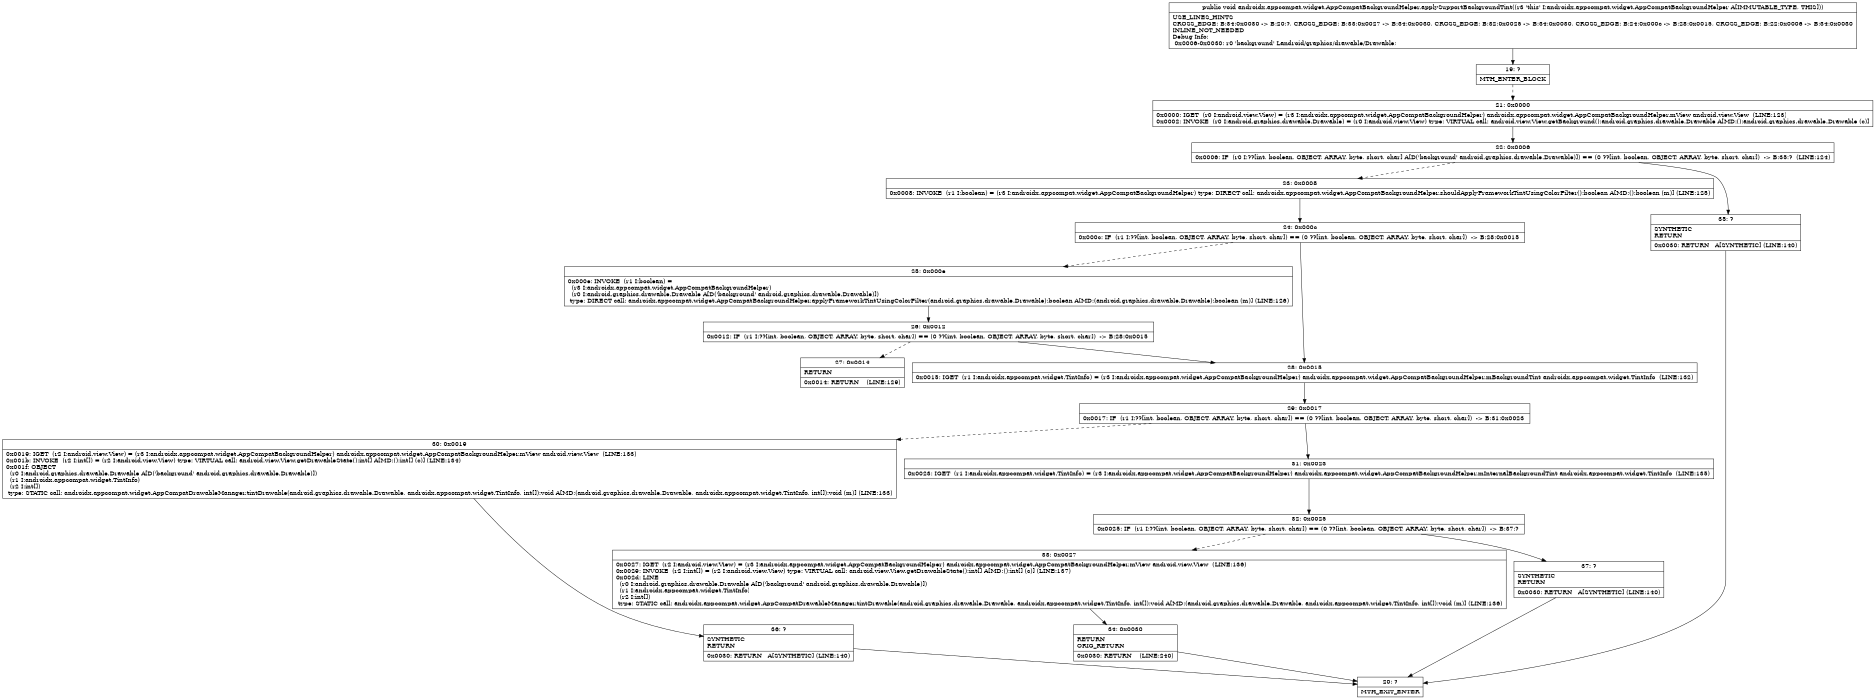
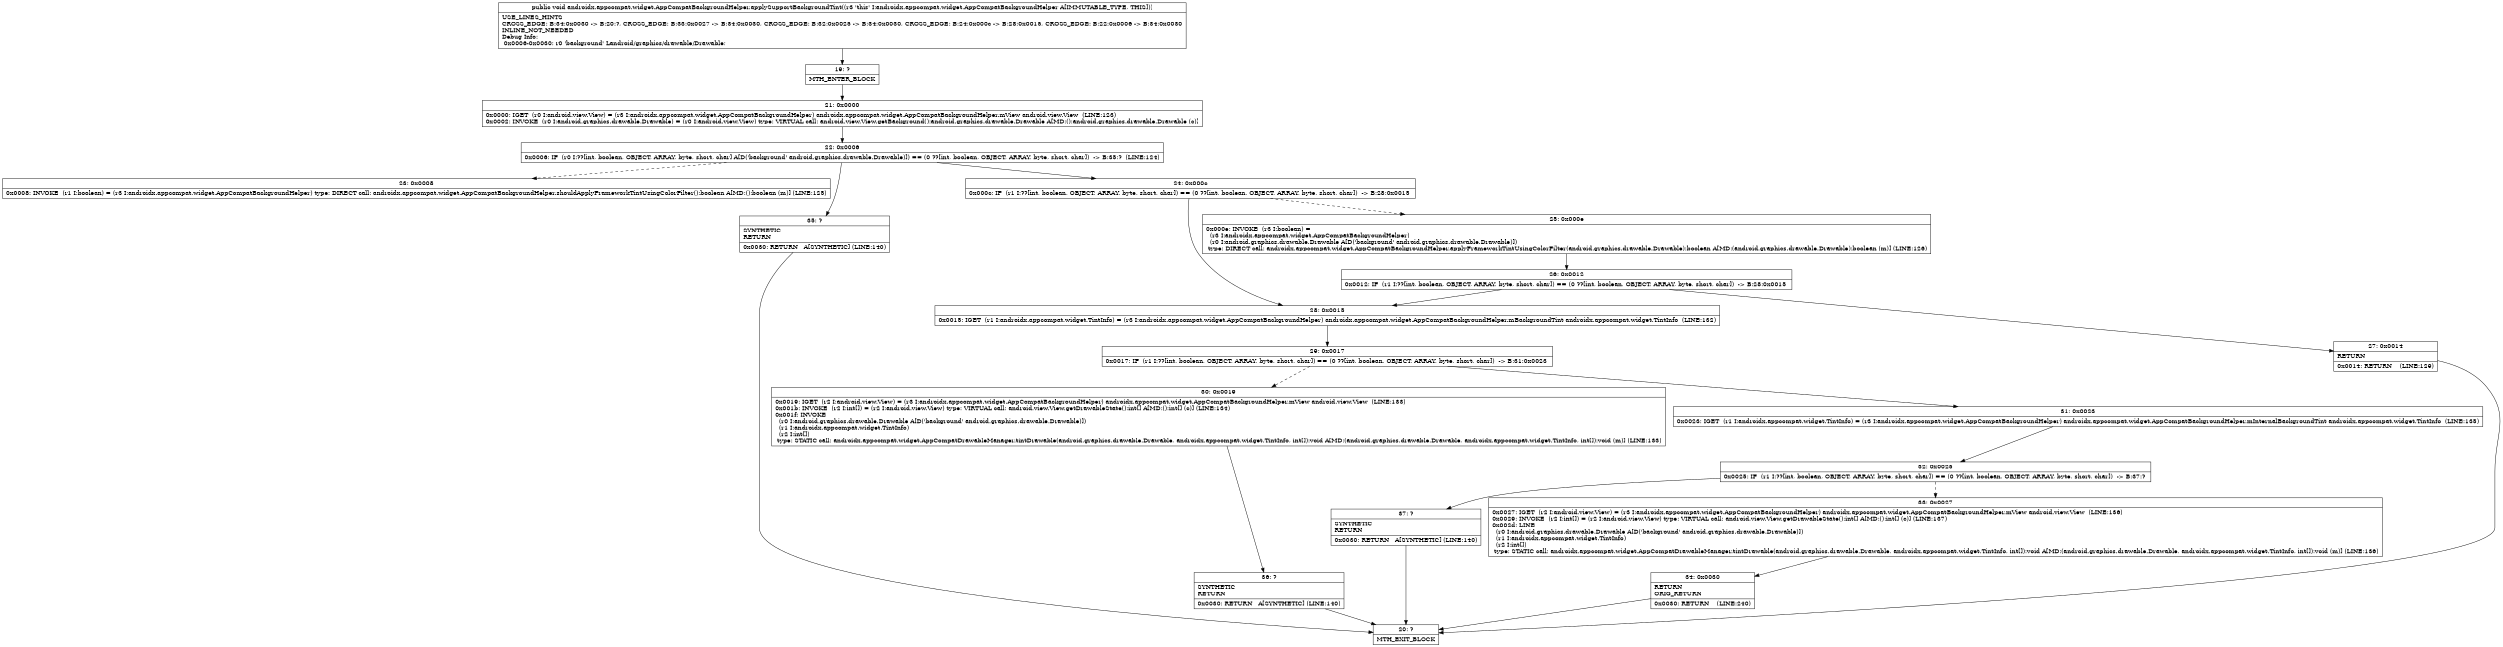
edge "19: ?" -> "21: 0x0000": style dashed -> solid
edge "23: 0x0008" -> "24: 0x000c": now "22: 0x0006" -> "24: 0x000c"
node "25: 0x000e": text "0x000e: INVOKE  (r1 I:boolean) =" -> "0x000e: INVOKE  (r3 I:boolean) ="
edge "26: 0x0012" -> "27: 0x0014": style dashed -> solid
node "30: 0x0019": text "0x001f: OBJECT" -> "0x001f: INVOKE"
edge "27: 0x0014" -> "20: ?": added
node "20: ?": text "MTH_EXIT_ENTER" -> "MTH_EXIT_BLOCK"
